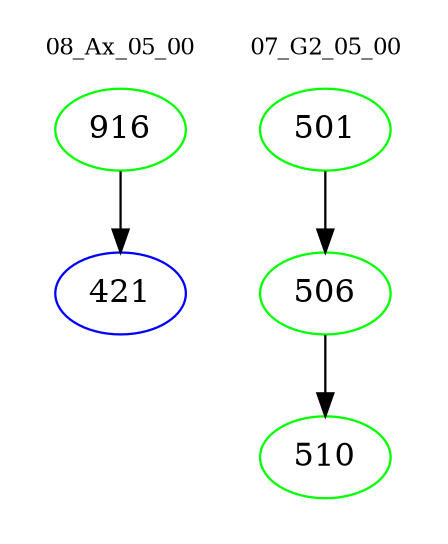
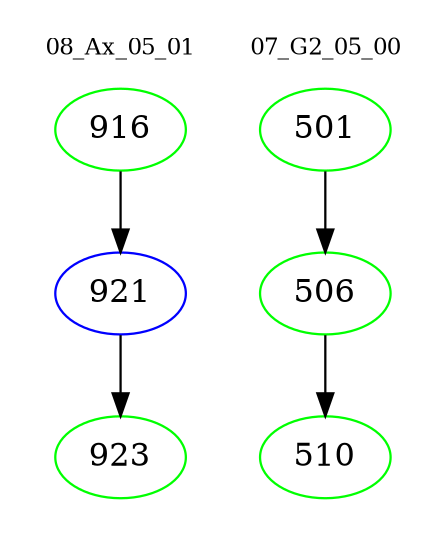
cluster "08_Ax_05_00": label "08_Ax_05_00" -> "08_Ax_05_01"
node "421": label "421" -> "921"
node "923": added
